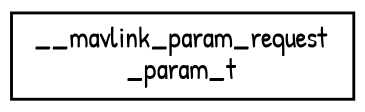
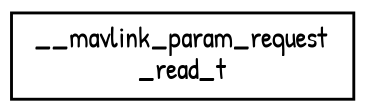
node "__mavlink_param_request _param_t": label "__mavlink_param_request _param_t" -> "__mavlink_param_request _read_t"
